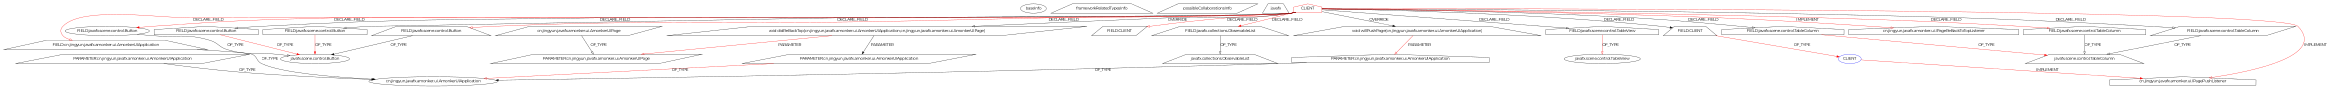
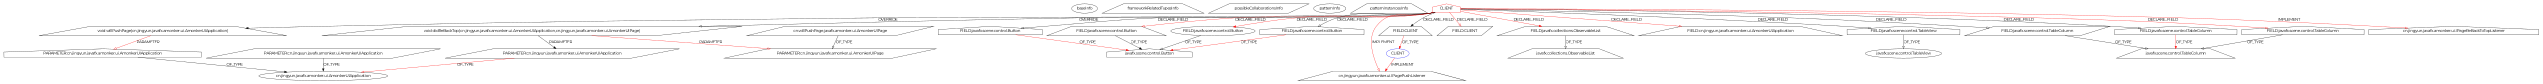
node "javafx": label "javafx" -> "patternInstancesInfo"
node "patternInfo": added
node "cn.jingyun.javafx.amonker.ui.AmonkerUIPage": label "cn.jingyun.javafx.amonker.ui.AmonkerUIPage" -> "cn.willPushPage.javafx.amonker.ui.AmonkerUIPage"
edge "FIELD:javafx.scene.control.TableView" -> "javafx.scene.control.TableView": color red -> black
node "javafx.scene.control.Button": shape ellipse -> house
edge "FIELD:cn.jingyun.javafx.amonker.ui.AmonkerUIApplication" -> "cn.jingyun.javafx.amonker.ui.AmonkerUIApplication": removed, label "OF_TYPE"
node "cn.jingyun.javafx.amonker.ui.IPagePushListener": shape house -> trapezium
